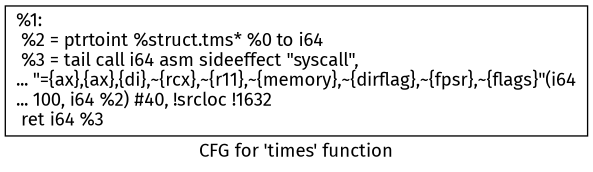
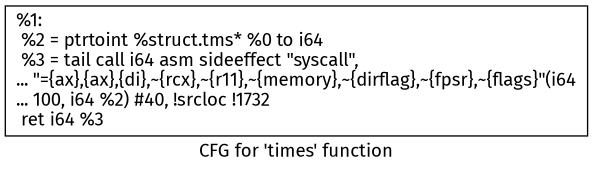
node "%1:": text "... 100, i64 %2) #40, !srcloc !1632" -> "... 100, i64 %2) #40, !srcloc !1732"
